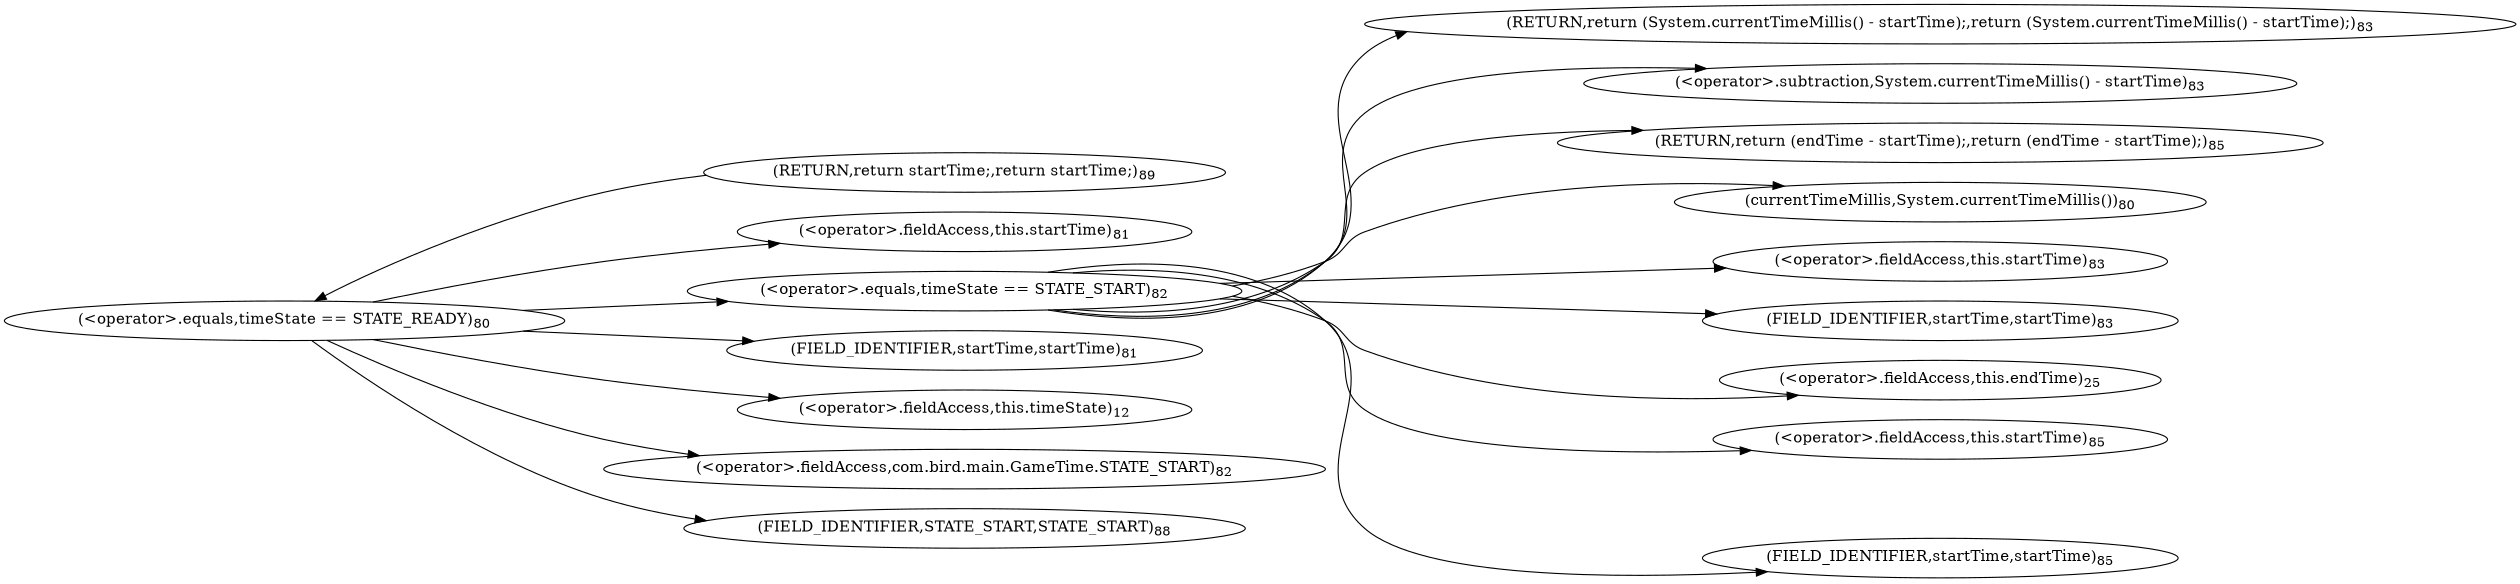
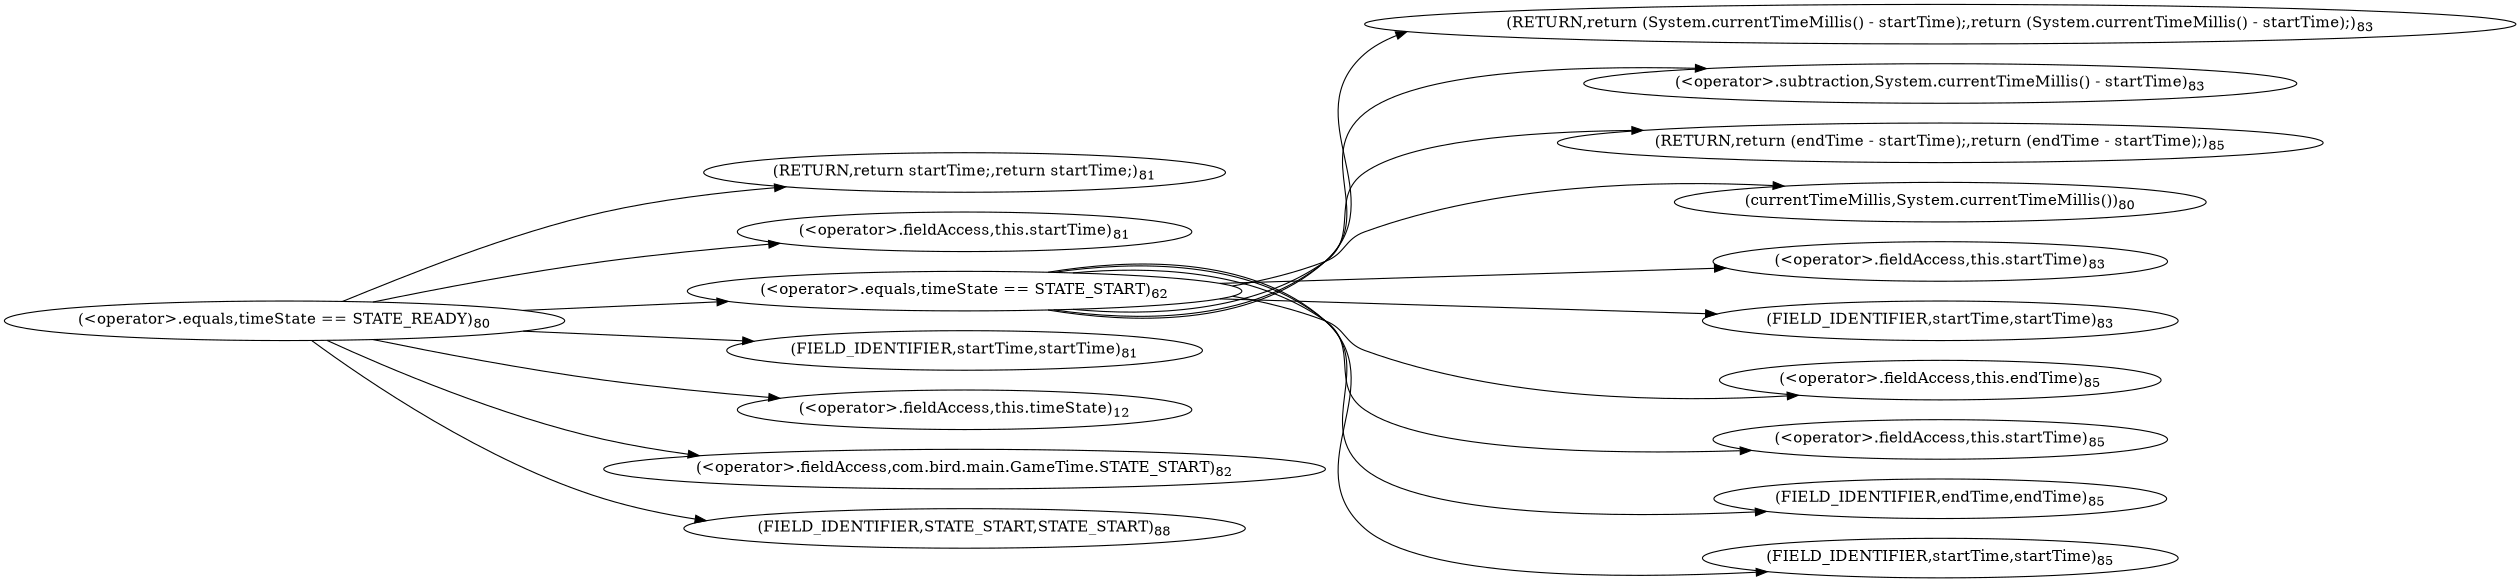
node "(RETURN,return startTime;,return startTime;)": text "89" -> "81"
edge "(RETURN,return startTime;,return startTime;)" -> "(<operator>.equals,timeState == STATE_READY)": reversed
node "(<operator>.equals,timeState == STATE_START)": text "82" -> "62"
node "(<operator>.fieldAccess,this.endTime)": text "25" -> "85"
node "(FIELD_IDENTIFIER,endTime,endTime)": added
